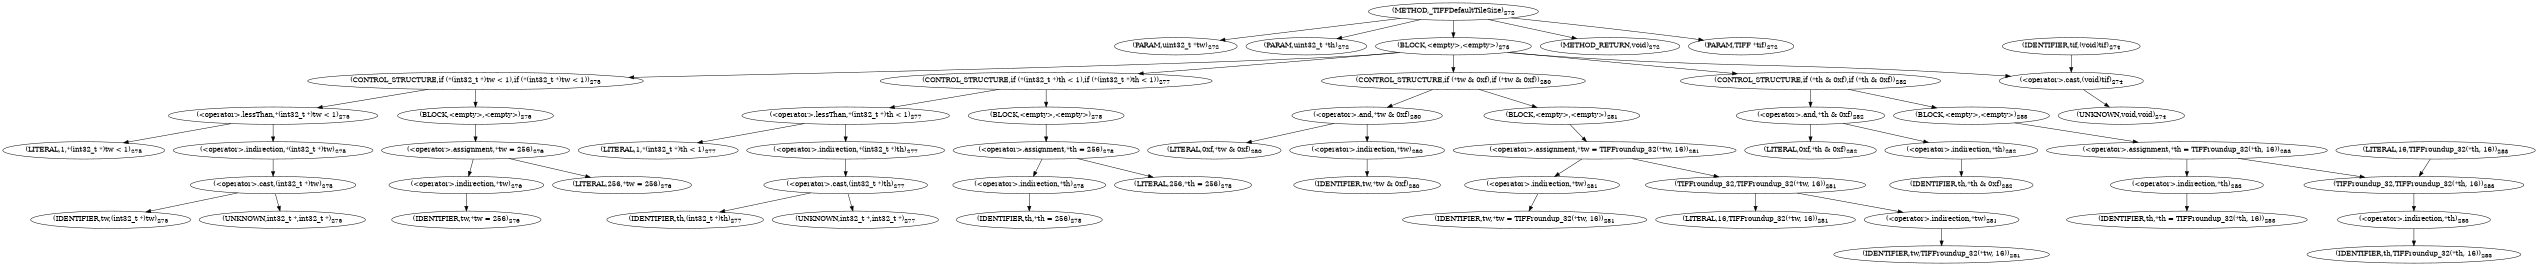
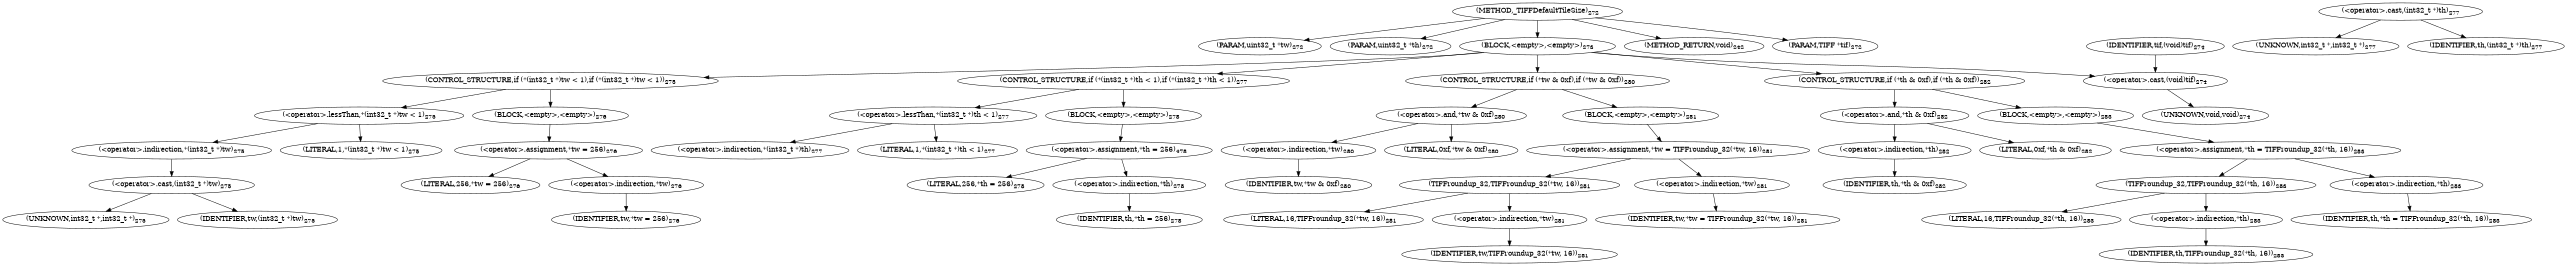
node "(METHOD_RETURN,void)": text "272" -> "242"
node "(<operator>.assignment,*th = 256)": text "278" -> "478"
edge "(<operator>.indirection,*(int32_t *)th)" -> "(<operator>.cast,(int32_t *)th)": removed
edge "(LITERAL,16,TIFFroundup_32(*th, 16))" -> "(TIFFroundup_32,TIFFroundup_32(*th, 16))": reversed
